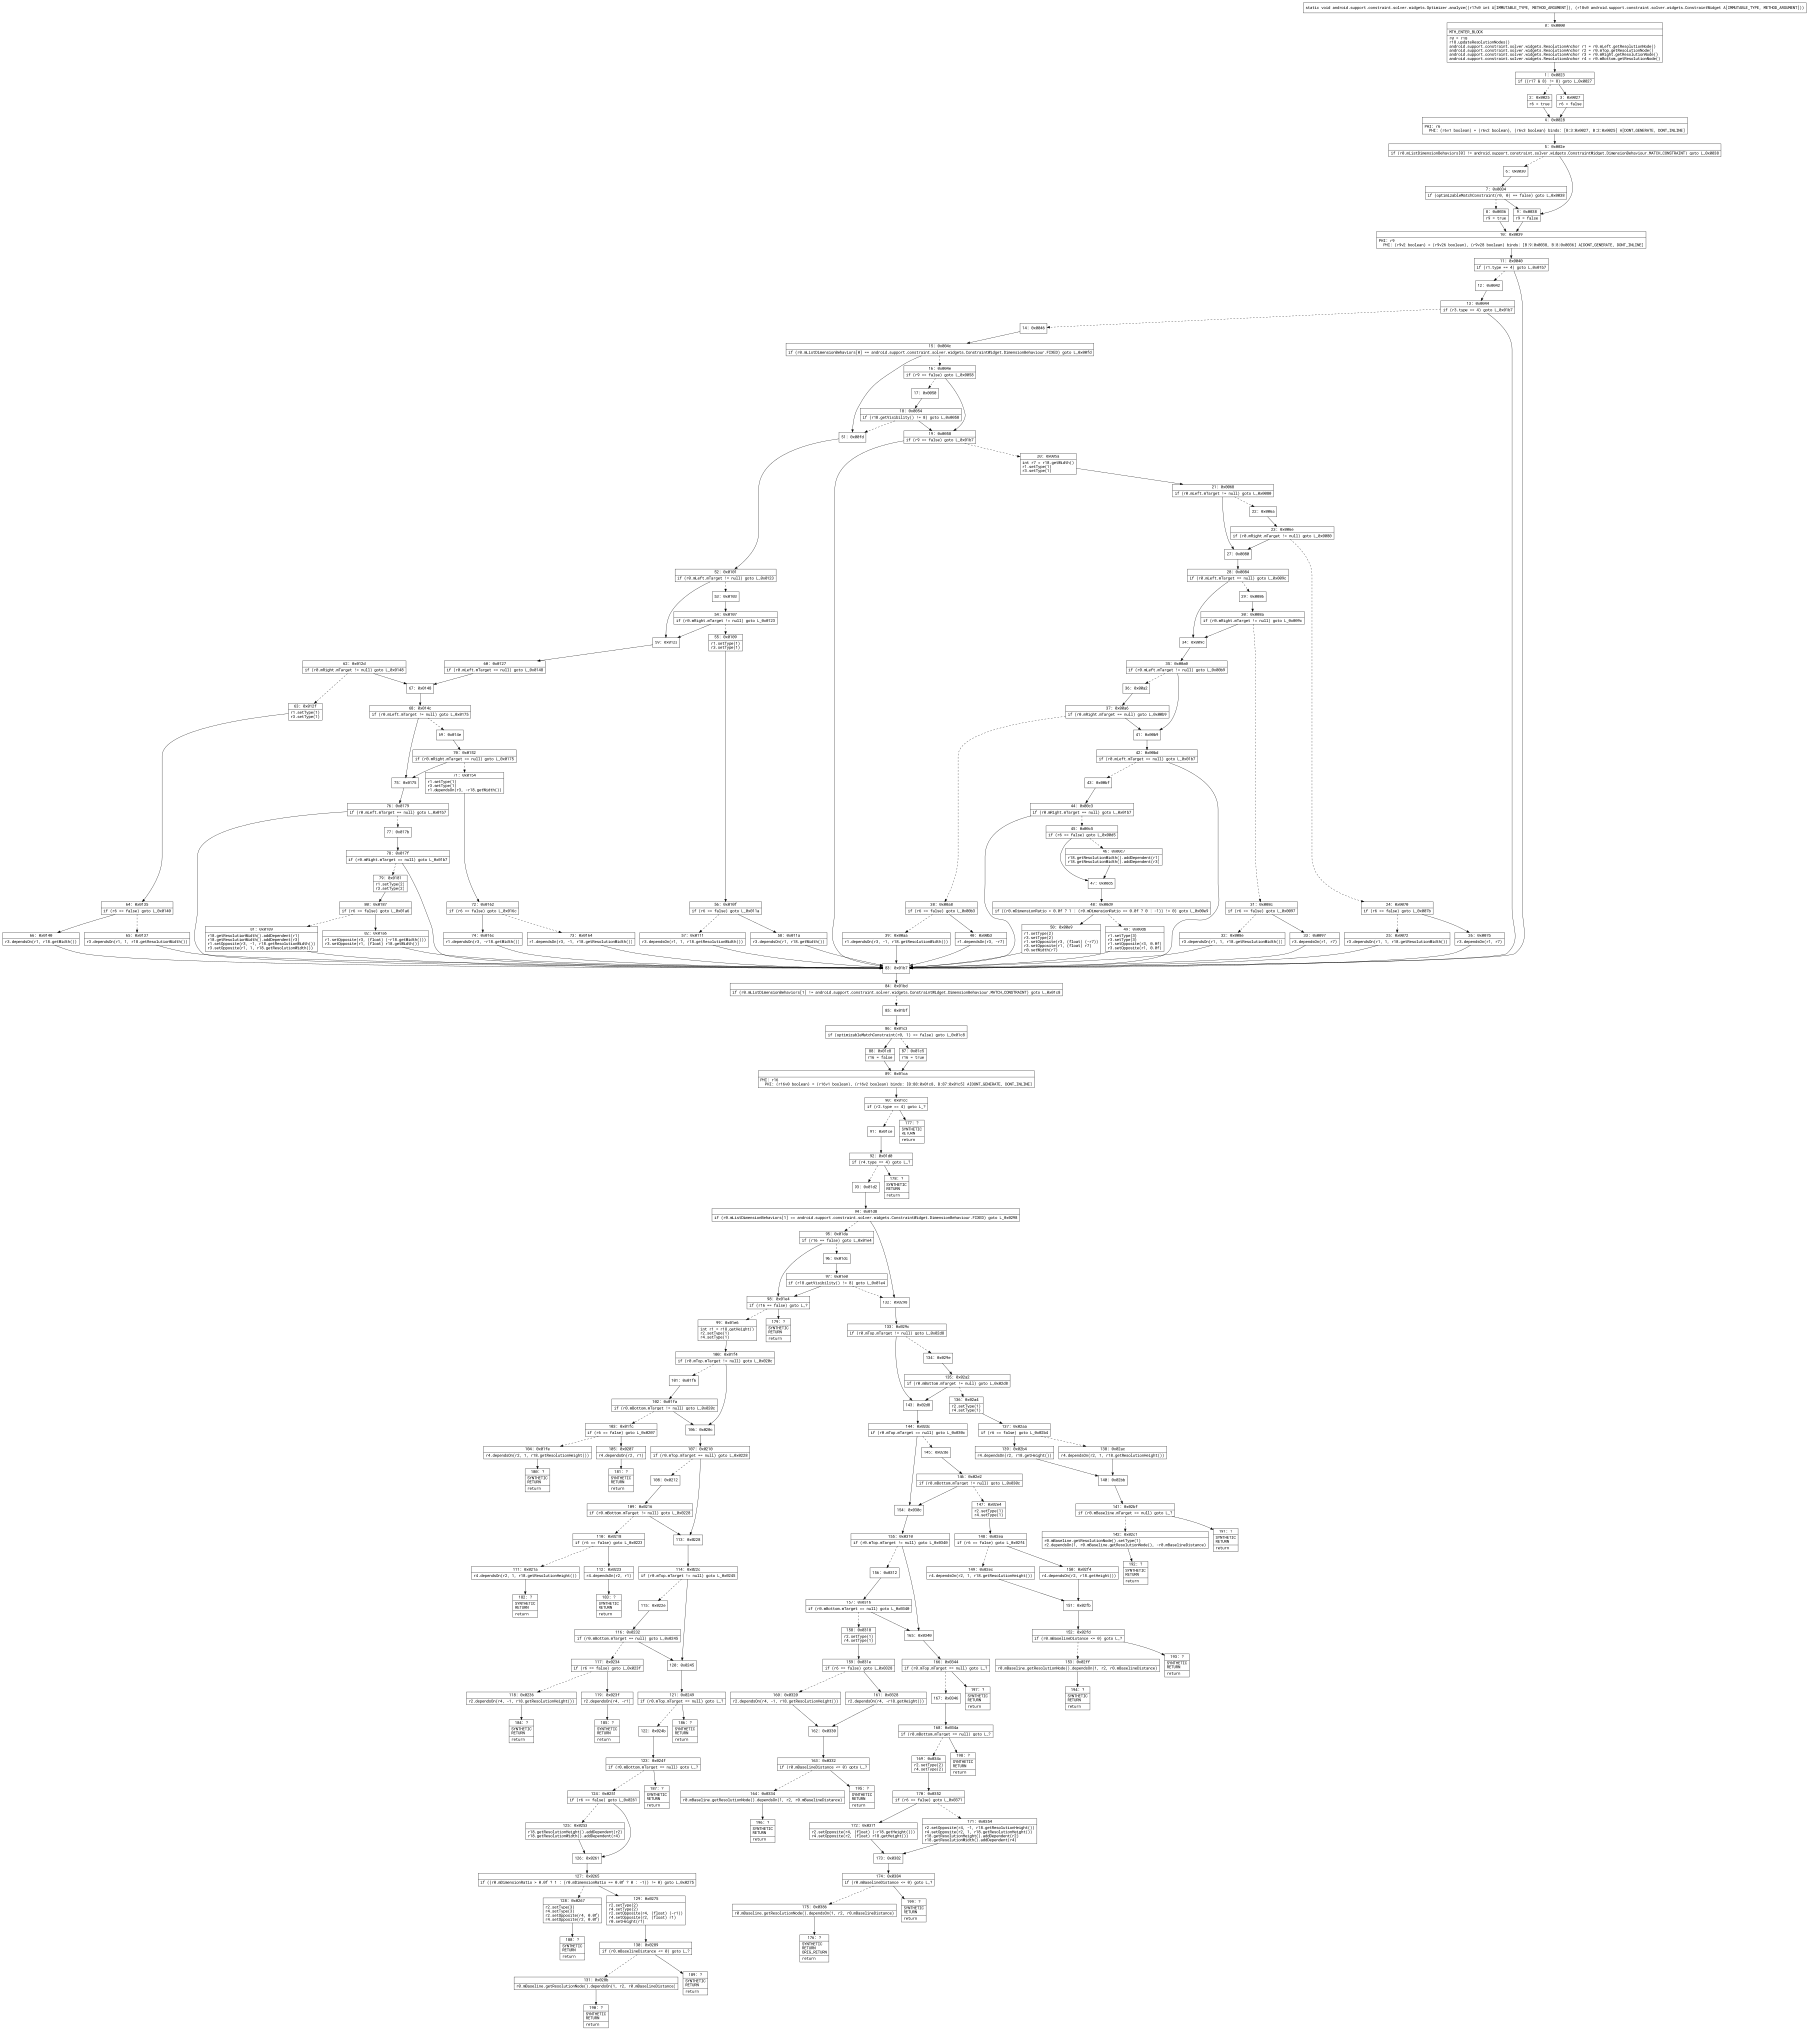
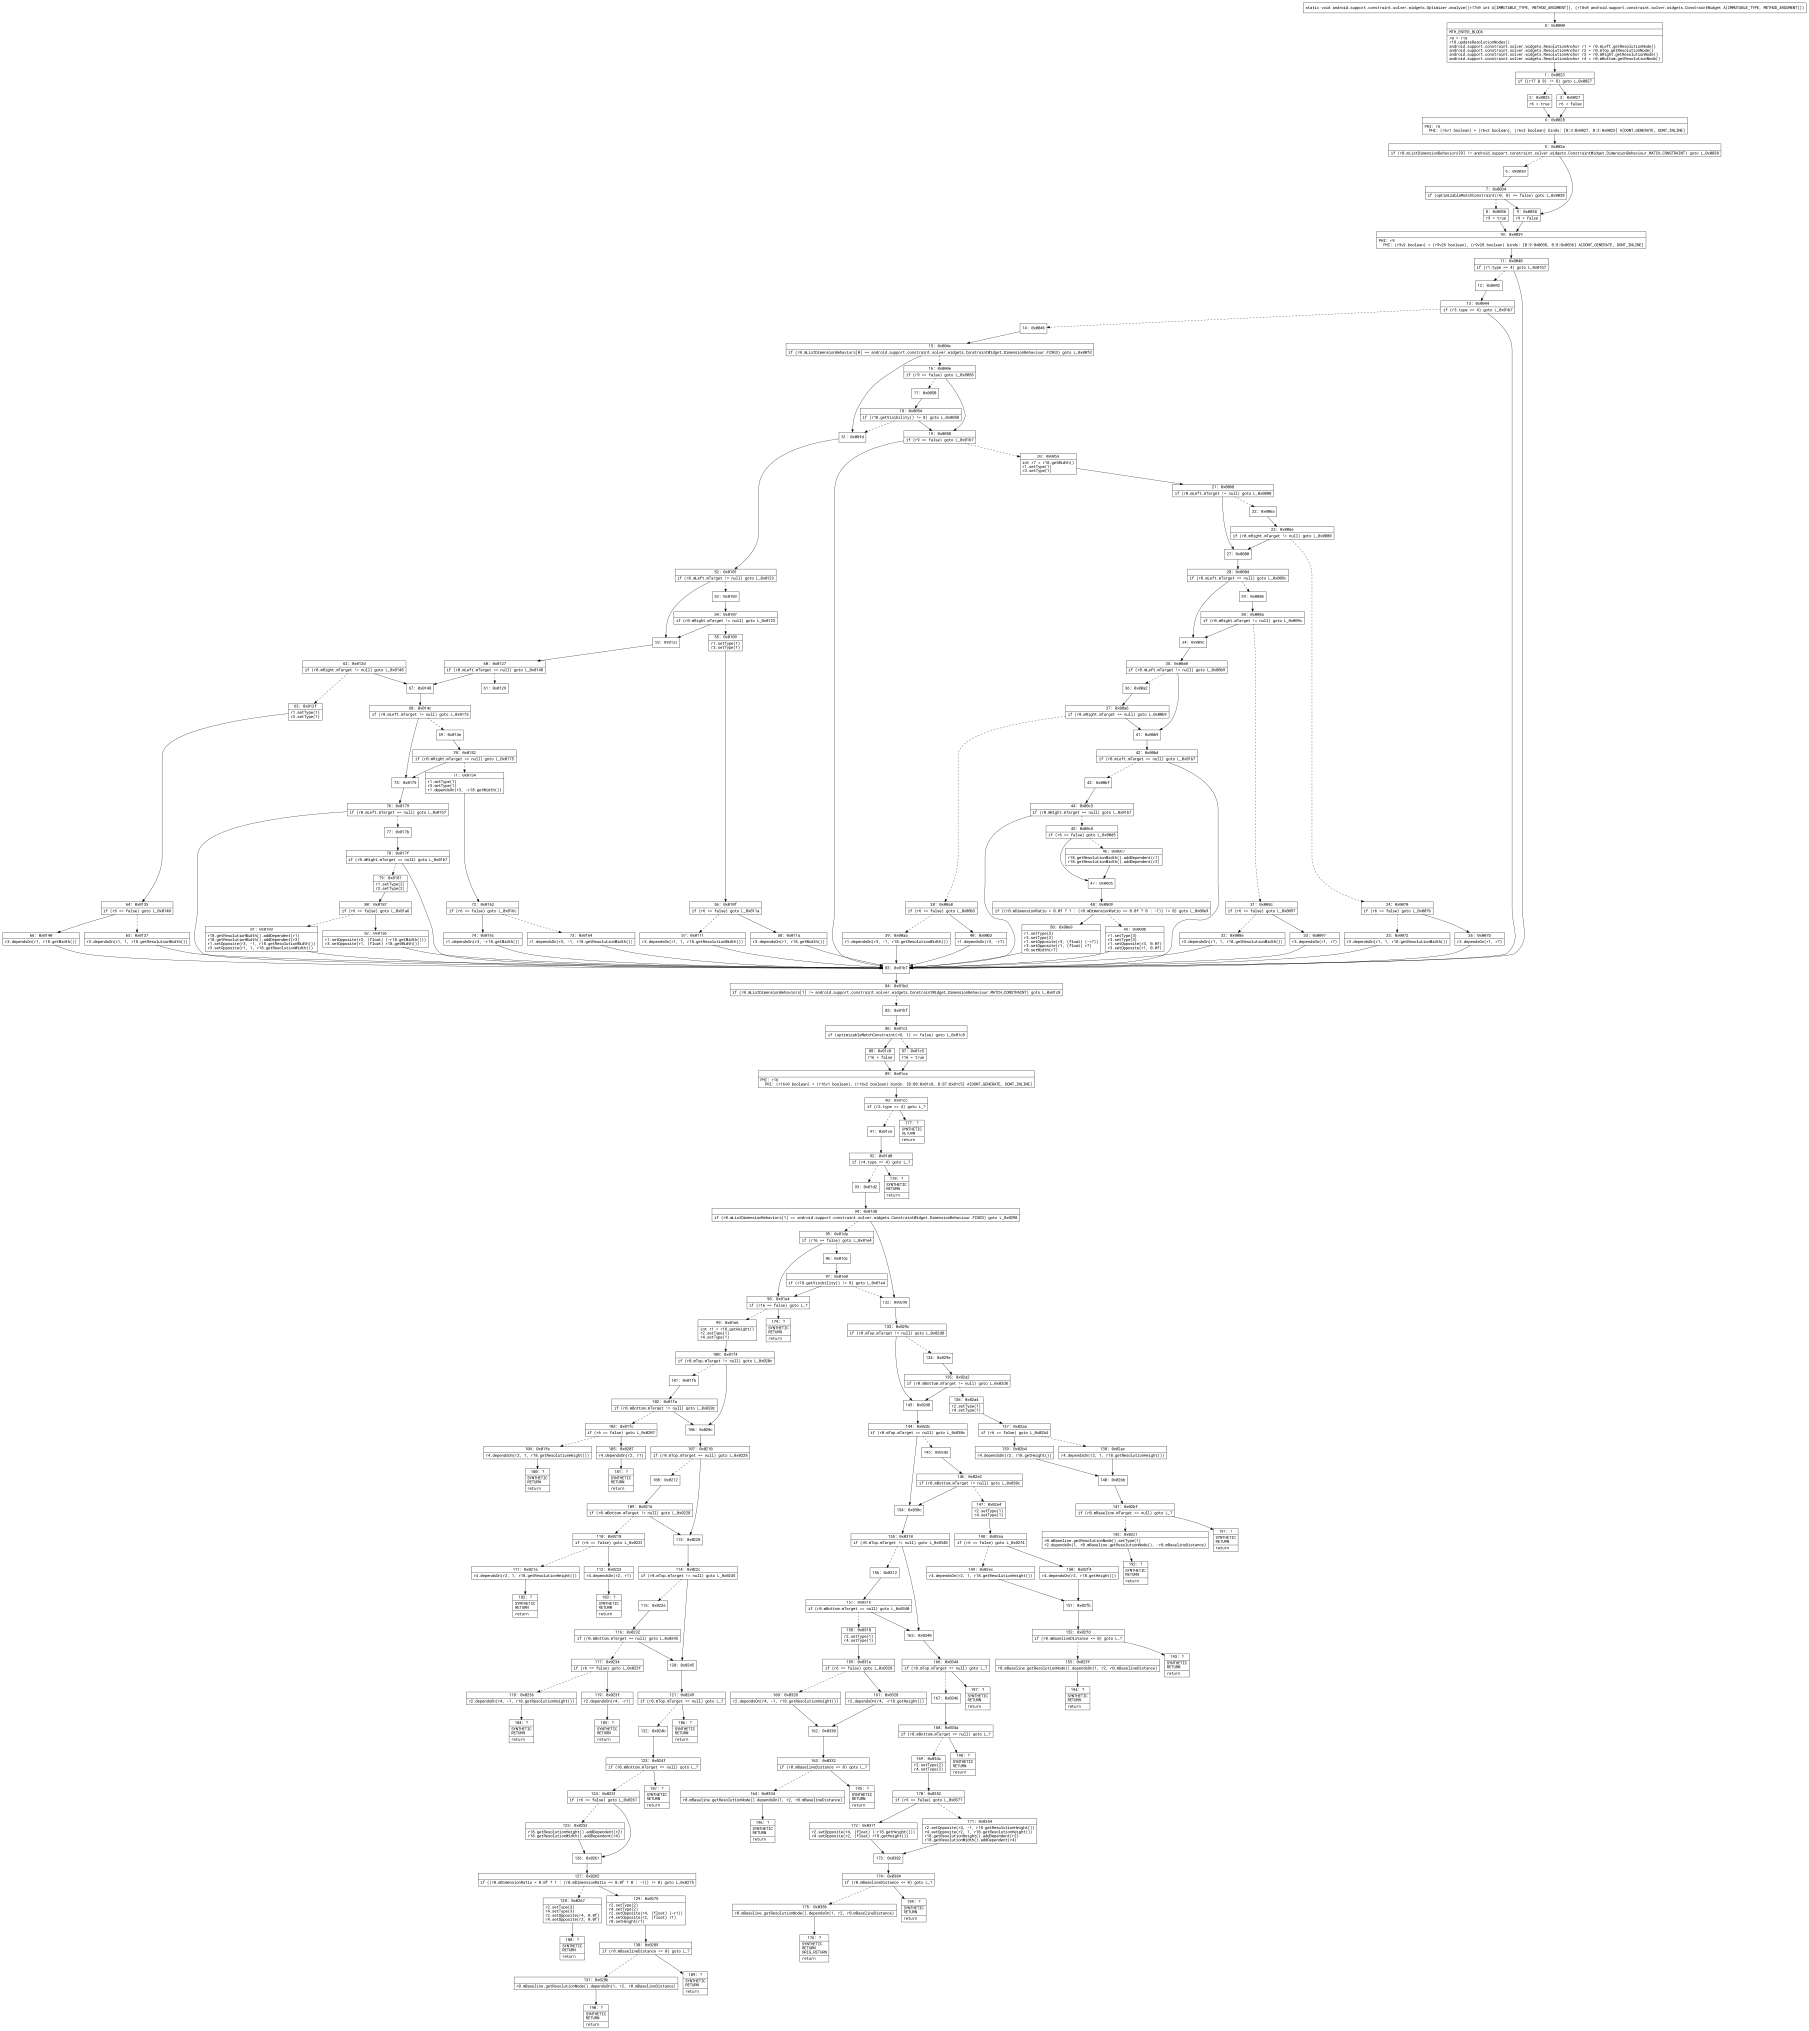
node "61: 0x0129": added
